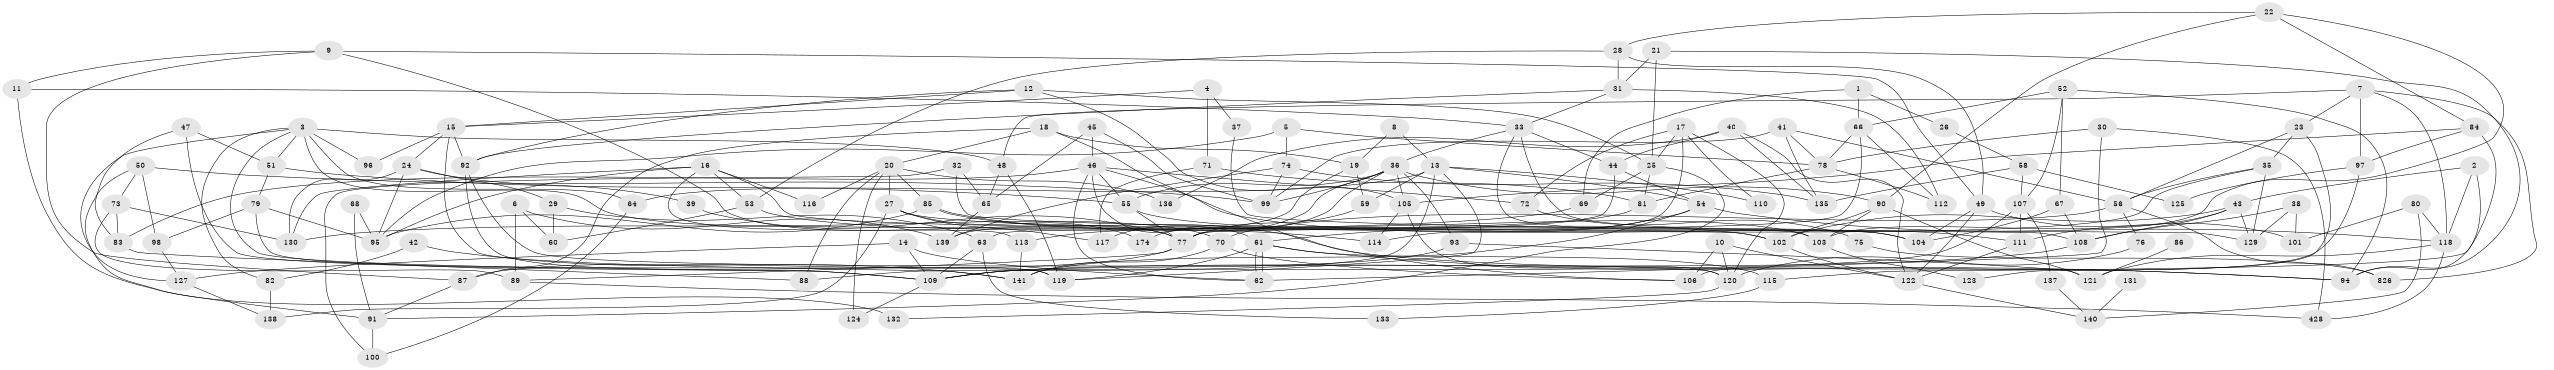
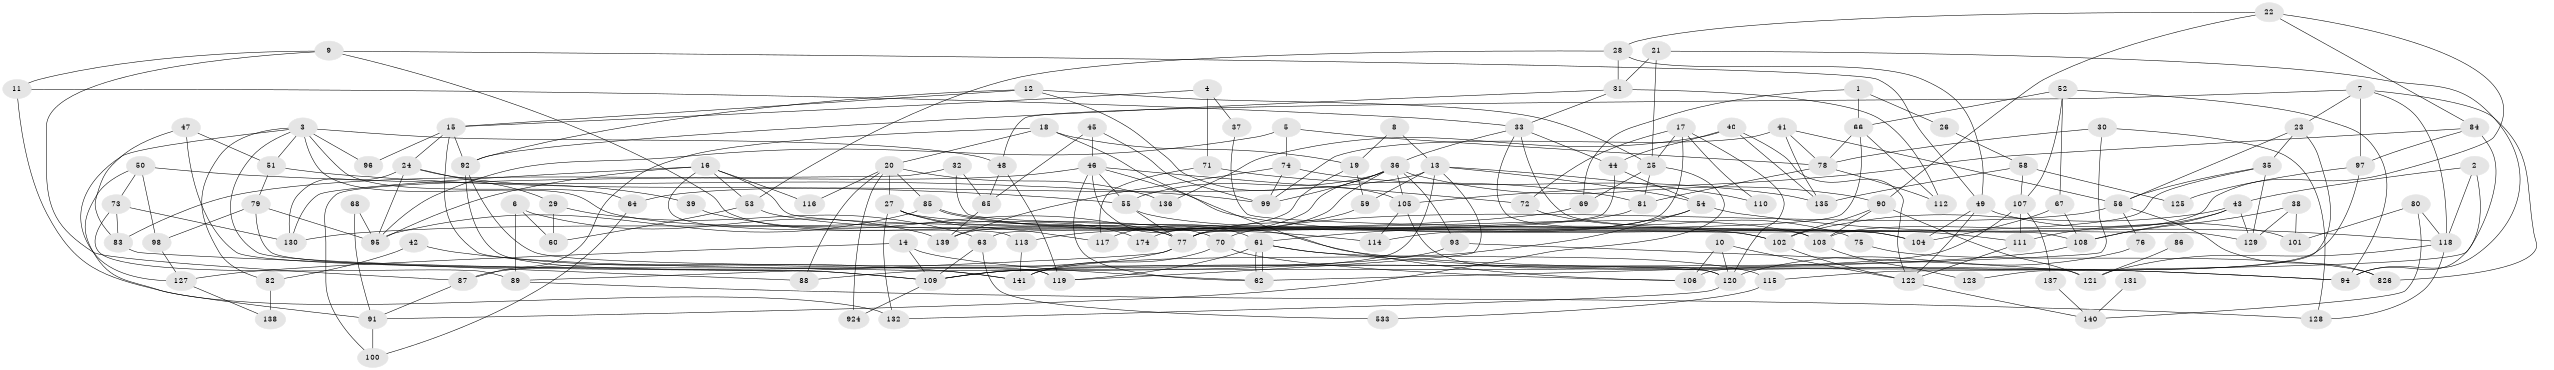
edge "27" -- "138": now "27" -- "132"
node "124": label "124" -> "924"
node "133": label "133" -> "533"
node "428": label "428" -> "128"
